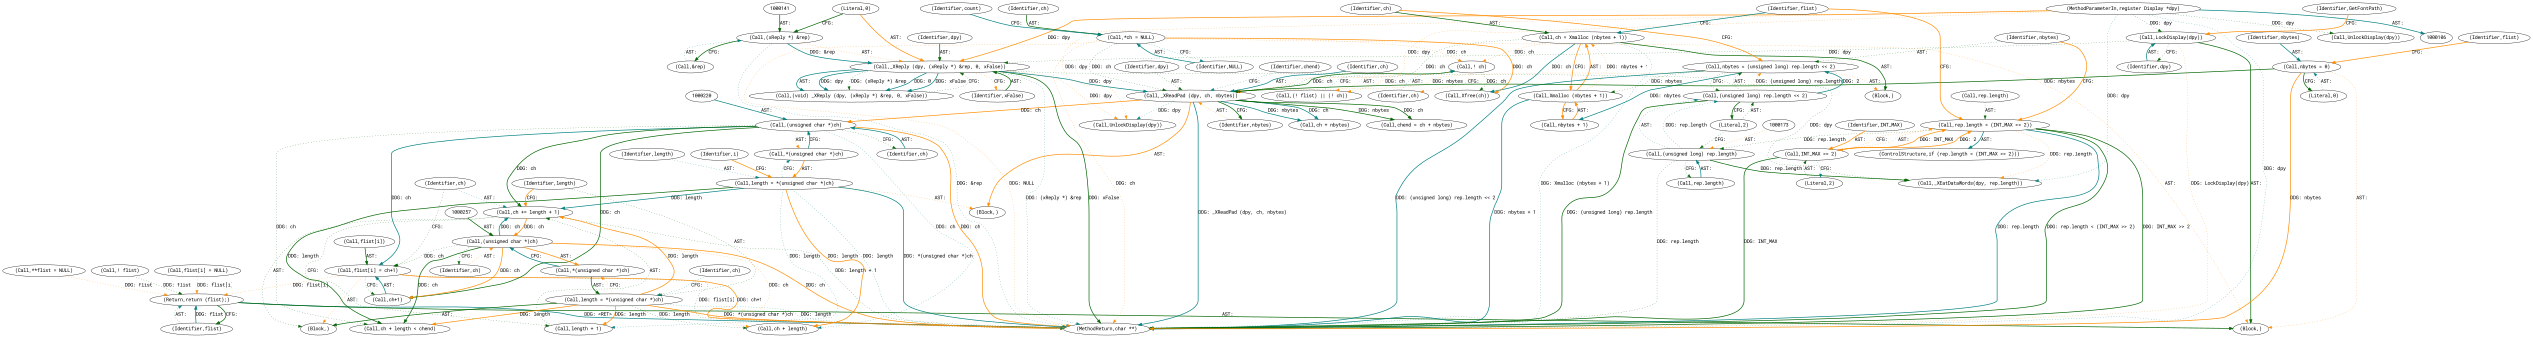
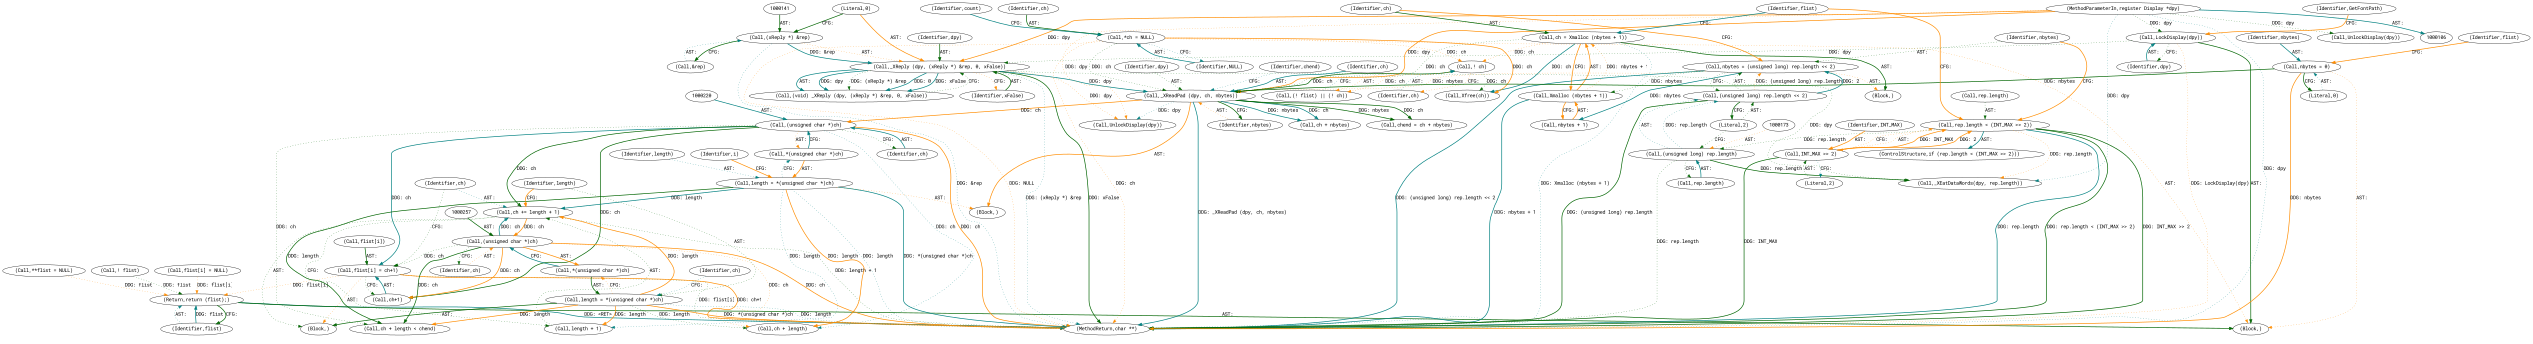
edge "(MethodParameterIn,register Display *dpy)" -> "(Call,_XReadPad (dpy, ch, nbytes))": style dotted -> bold
